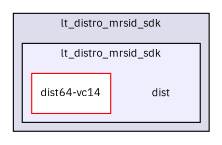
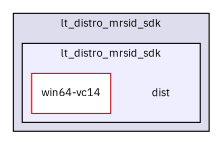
node "dist64-vc14": label "dist64-vc14" -> "win64-vc14"
